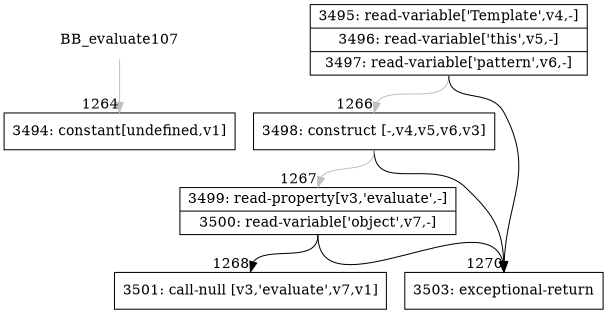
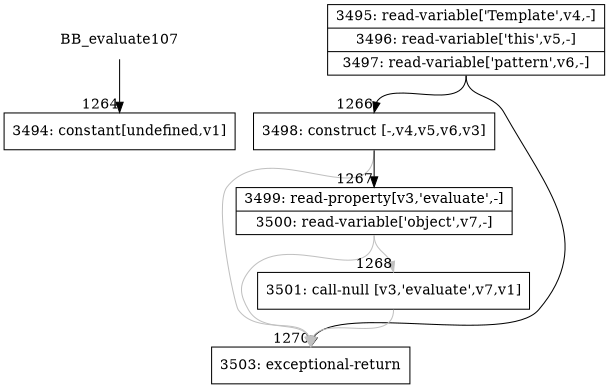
edge "BB_evaluate107" -> "3494: constant[undefined,v1]": color gray -> black
edge "3495: read-variable['Template',v4,-]" -> "3498: construct [-,v4,v5,v6,v3]": color gray -> black
edge "3498: construct [-,v4,v5,v6,v3]" -> "3499: read-property[v3,'evaluate',-]": color gray -> black
edge "3498: construct [-,v4,v5,v6,v3]" -> "3503: exceptional-return": color black -> gray
edge "3499: read-property[v3,'evaluate',-]" -> "3501: call-null [v3,'evaluate',v7,v1]": color black -> gray
edge "3499: read-property[v3,'evaluate',-]" -> "3503: exceptional-return": color black -> gray
edge "3501: call-null [v3,'evaluate',v7,v1]" -> "3503: exceptional-return": added
